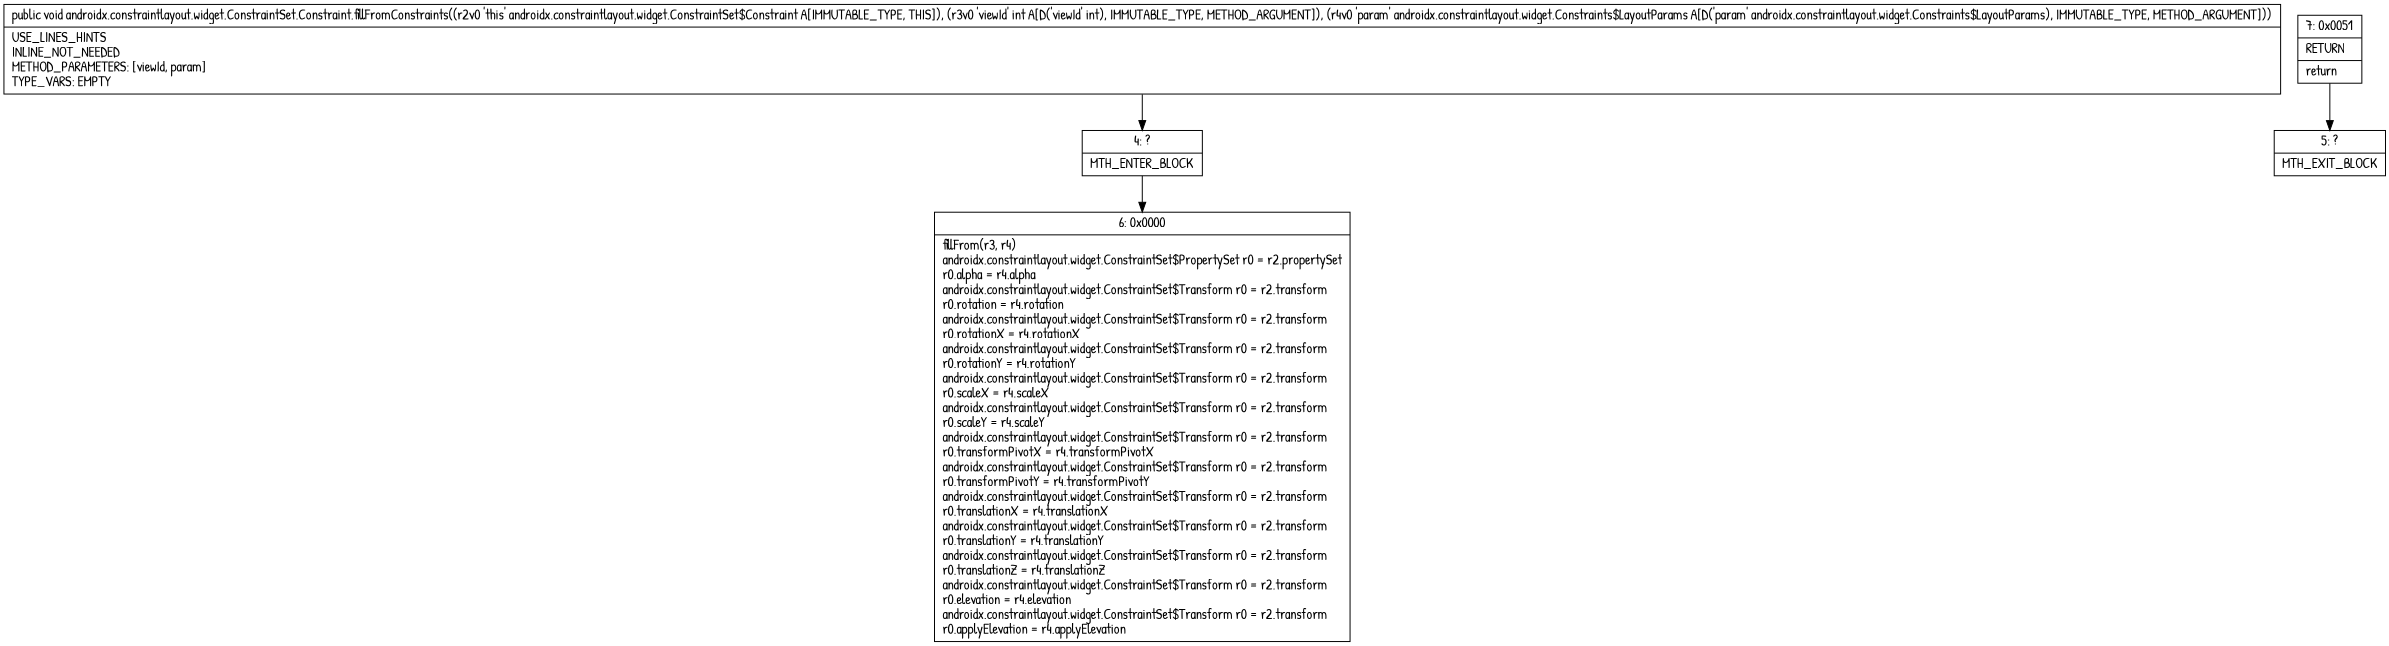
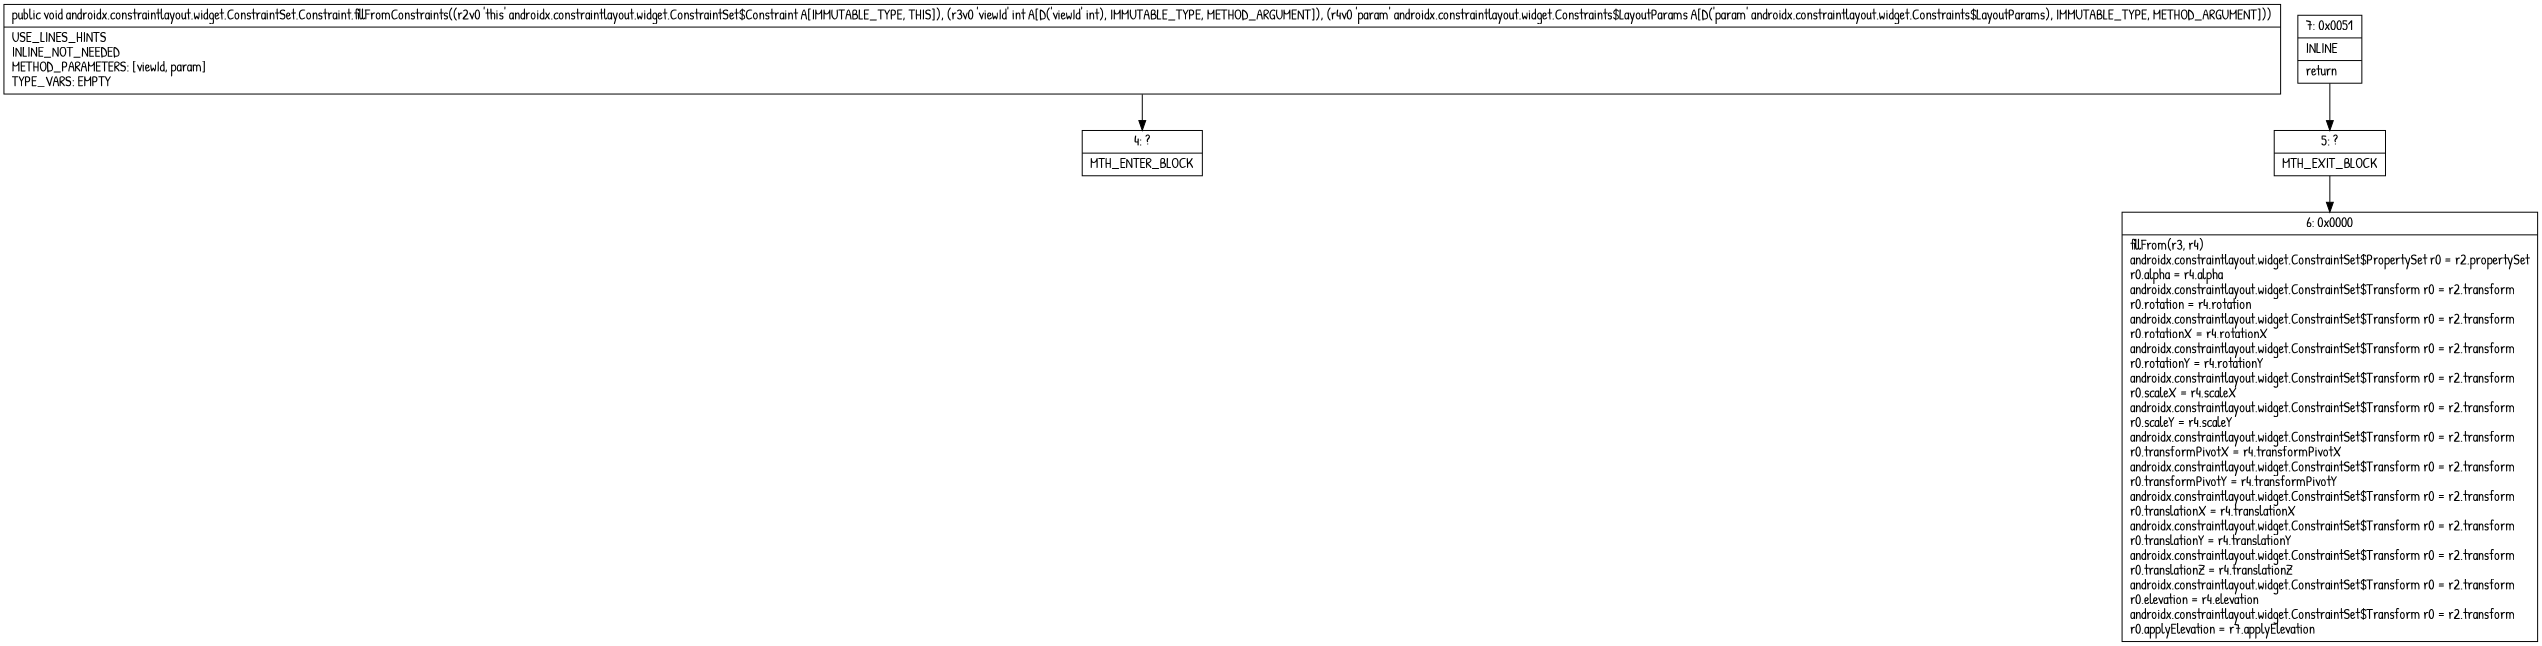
node "7: 0x0051": text "RETURN" -> "INLINE"
edge "4: ?" -> "6: 0x0000": now "5: ?" -> "6: 0x0000"
node "6: 0x0000": text "r0.applyElevation = r4.applyElevation" -> "r0.applyElevation = r7.applyElevation"
